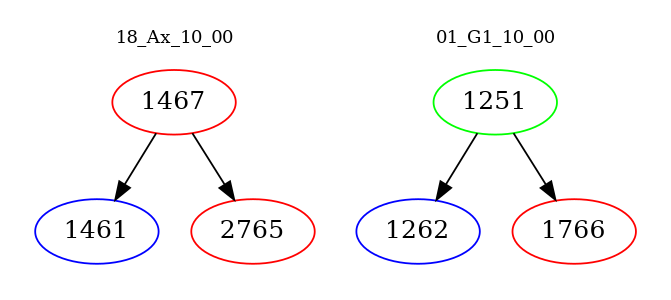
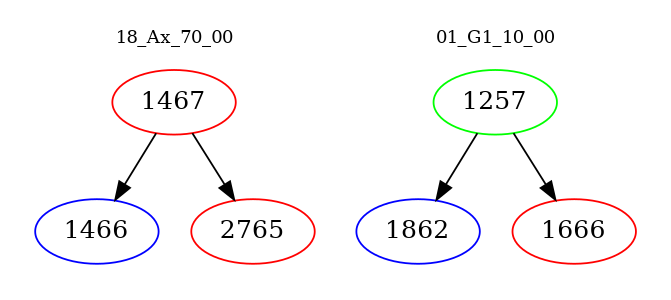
cluster "18_Ax_10_00": label "18_Ax_10_00" -> "18_Ax_70_00"
node "1251": label "1251" -> "1257"
node "1461": label "1461" -> "1466"
node "1262": label "1262" -> "1862"
node "1766": label "1766" -> "1666"
